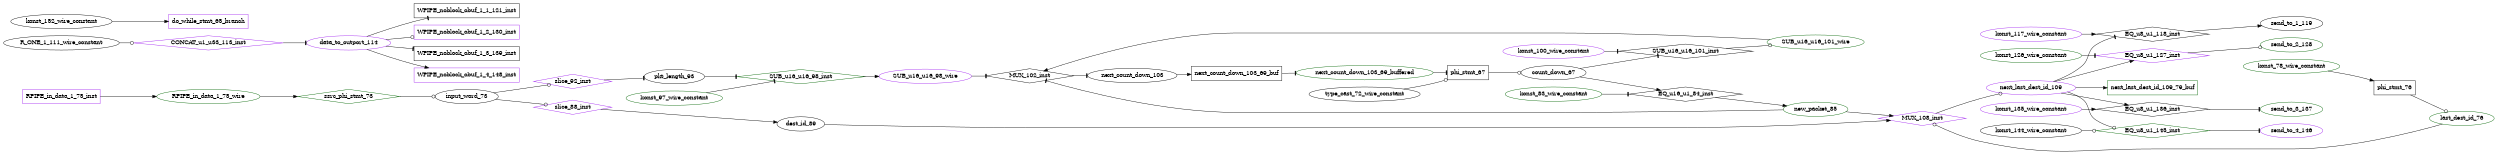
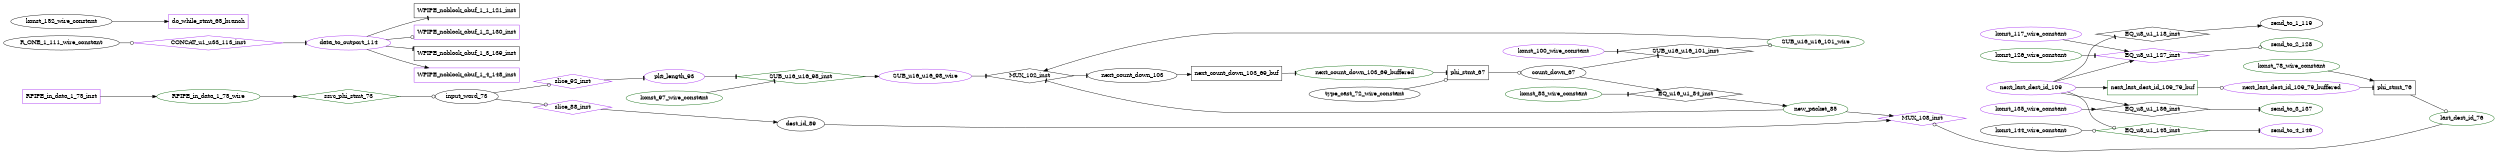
edge "konst_117_wire_constant" -> "EQ_u8_u1_118_inst": now "konst_117_wire_constant" -> "EQ_u8_u1_127_inst"
node "pkt_length_93": color black -> purple
node "next_last_dest_id_109_79_buffered": added
edge "MUX_108_inst" -> "next_last_dest_id_109": removed
